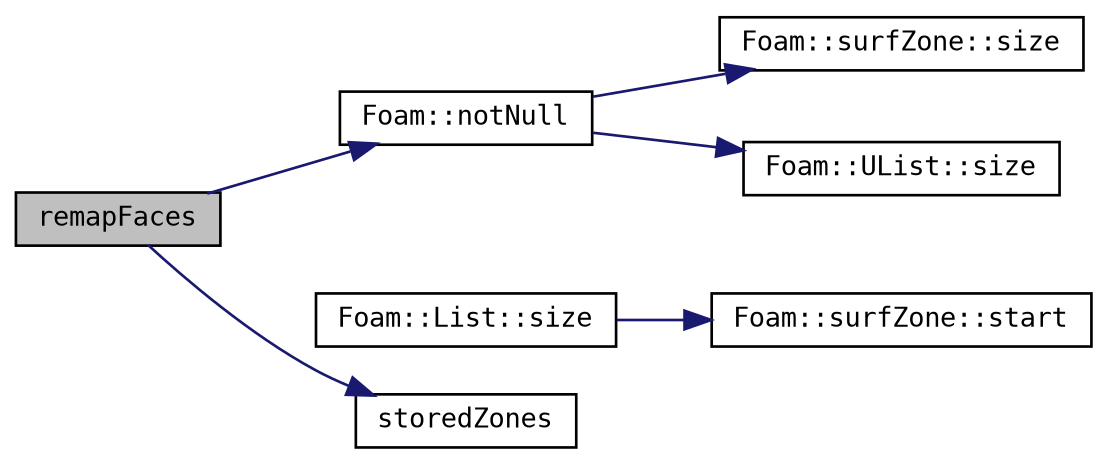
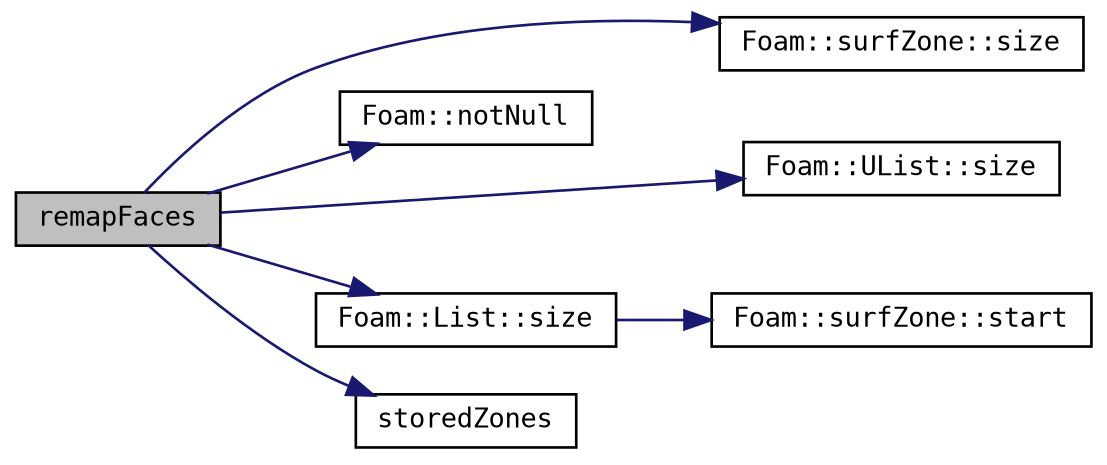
edge "Foam::notNull" -> "Foam::surfZone::size": now "remapFaces" -> "Foam::surfZone::size"
edge "Foam::notNull" -> "Foam::UList::size": now "remapFaces" -> "Foam::UList::size"
edge "remapFaces" -> "Foam::List::size": added
